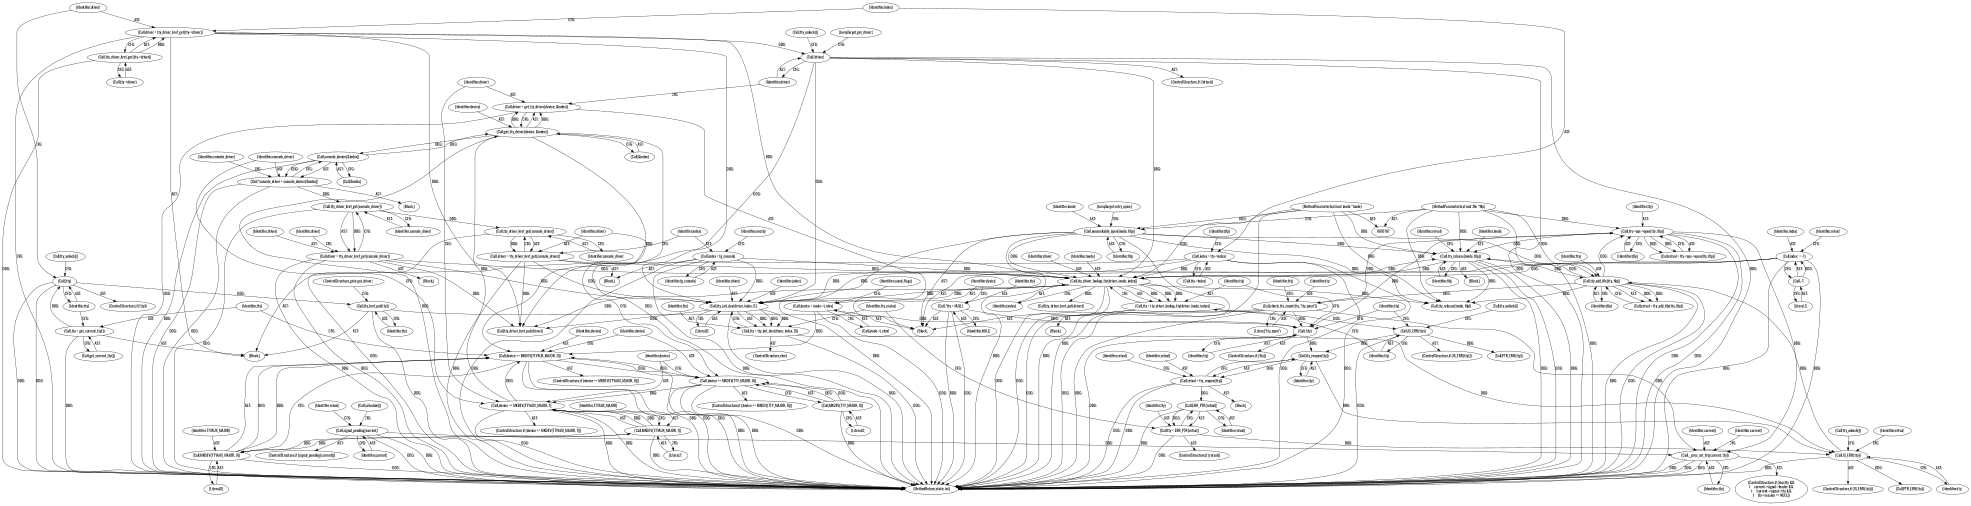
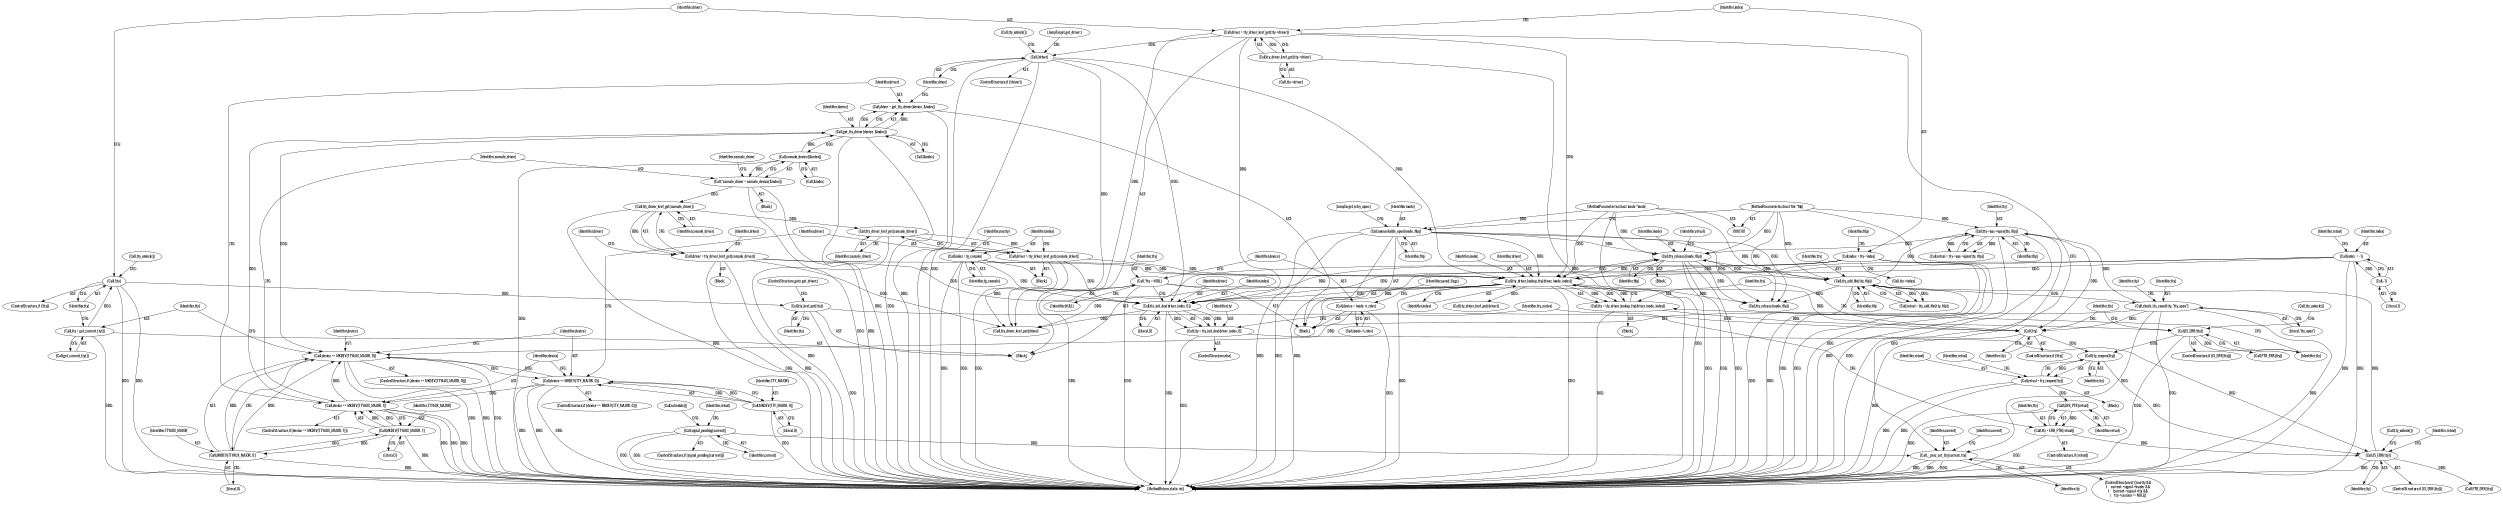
edge "(Call,tty->index)" -> "(Call,index = tty->index)": removed, label "AST:"
edge "(Call,tty = tty_init_dev(driver, index, 0))" -> "(Call,tty_init_dev(driver, index, 0))": now "(Call,*tty = NULL)" -> "(Call,tty_init_dev(driver, index, 0))"
node "(Identifier,TTY_MAJOR)": added
